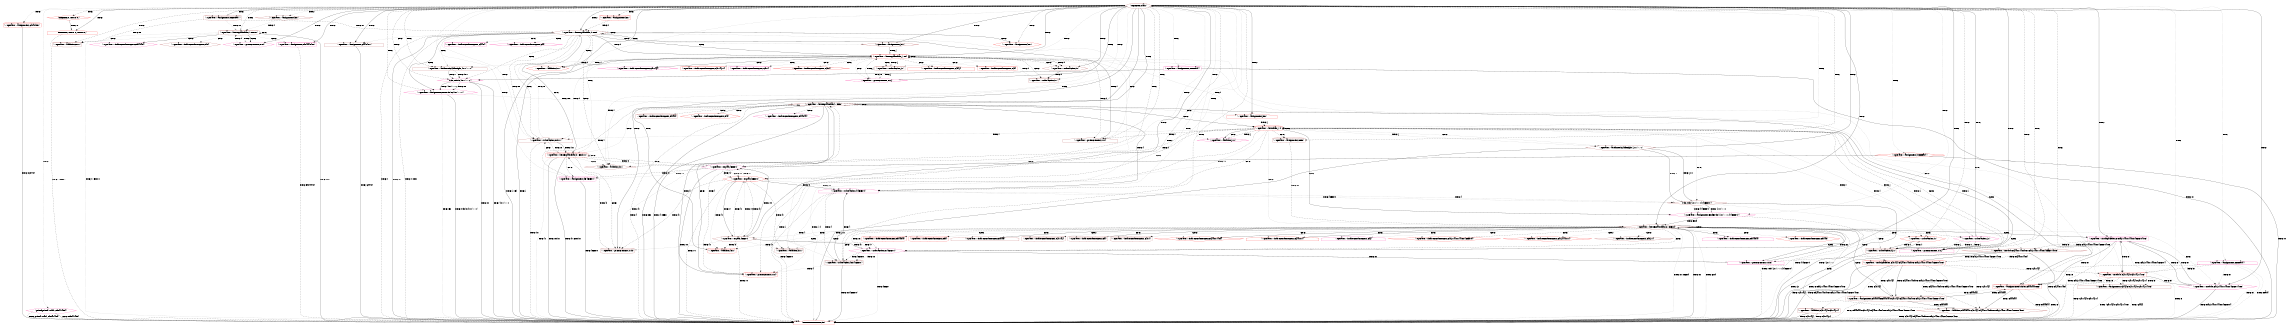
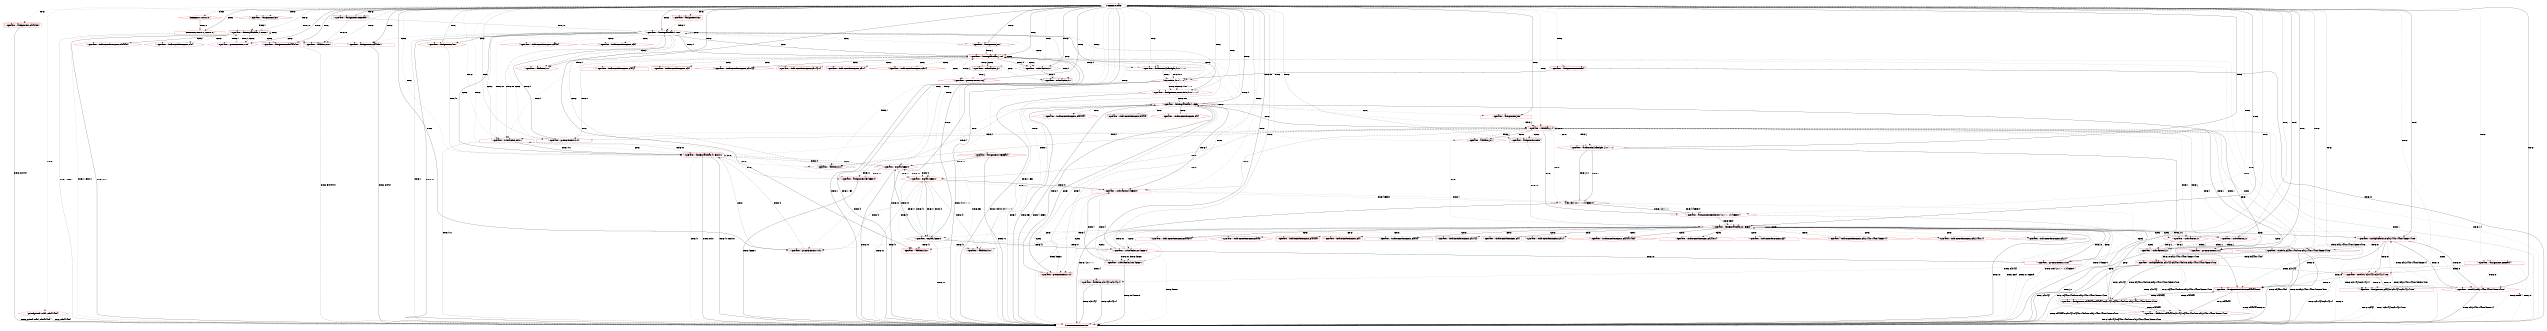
node "(<operator>.indirectIndexAccess,C[i][0])": shape cylinder -> diamond
edge "(<operator>.assignment,k=1)" -> "(<operator>.lessEqualsThan,k<=N-i+1)": added, label "DDG: k"
edge "(<operator>.lessEqualsThan,j<=i)" -> "(<operator>.subtraction,l-m-(k==M))": now "(<operator>.lessEqualsThan,j<=i)" -> "(<operator>.addition,C[i-1][j]+C[i-1][j-1])"
node "(LITERAL_RETURN,int)": label "(LITERAL_RETURN,int)" -> "(METHOD_RETURN,int)"
